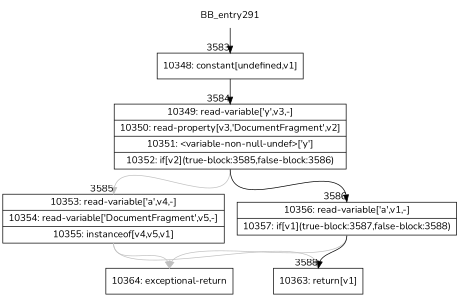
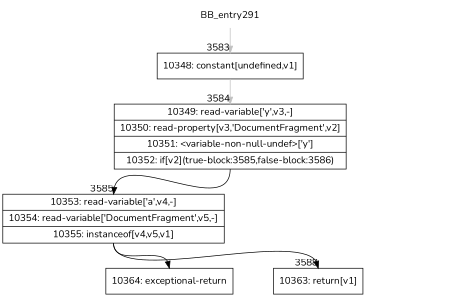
edge "BB_entry291" -> "10348: constant[undefined,v1]": color black -> gray
edge "10348: constant[undefined,v1]" -> "10349: read-variable['y',v3,-]": color black -> gray
edge "10349: read-variable['y',v3,-]" -> "10353: read-variable['a',v4,-]": color gray -> black
node "10356: read-variable['a',v1,-]": removed
edge "10353: read-variable['a',v4,-]" -> "10364: exceptional-return": color gray -> black
edge "10353: read-variable['a',v4,-]" -> "10363: return[v1]": color gray -> black
